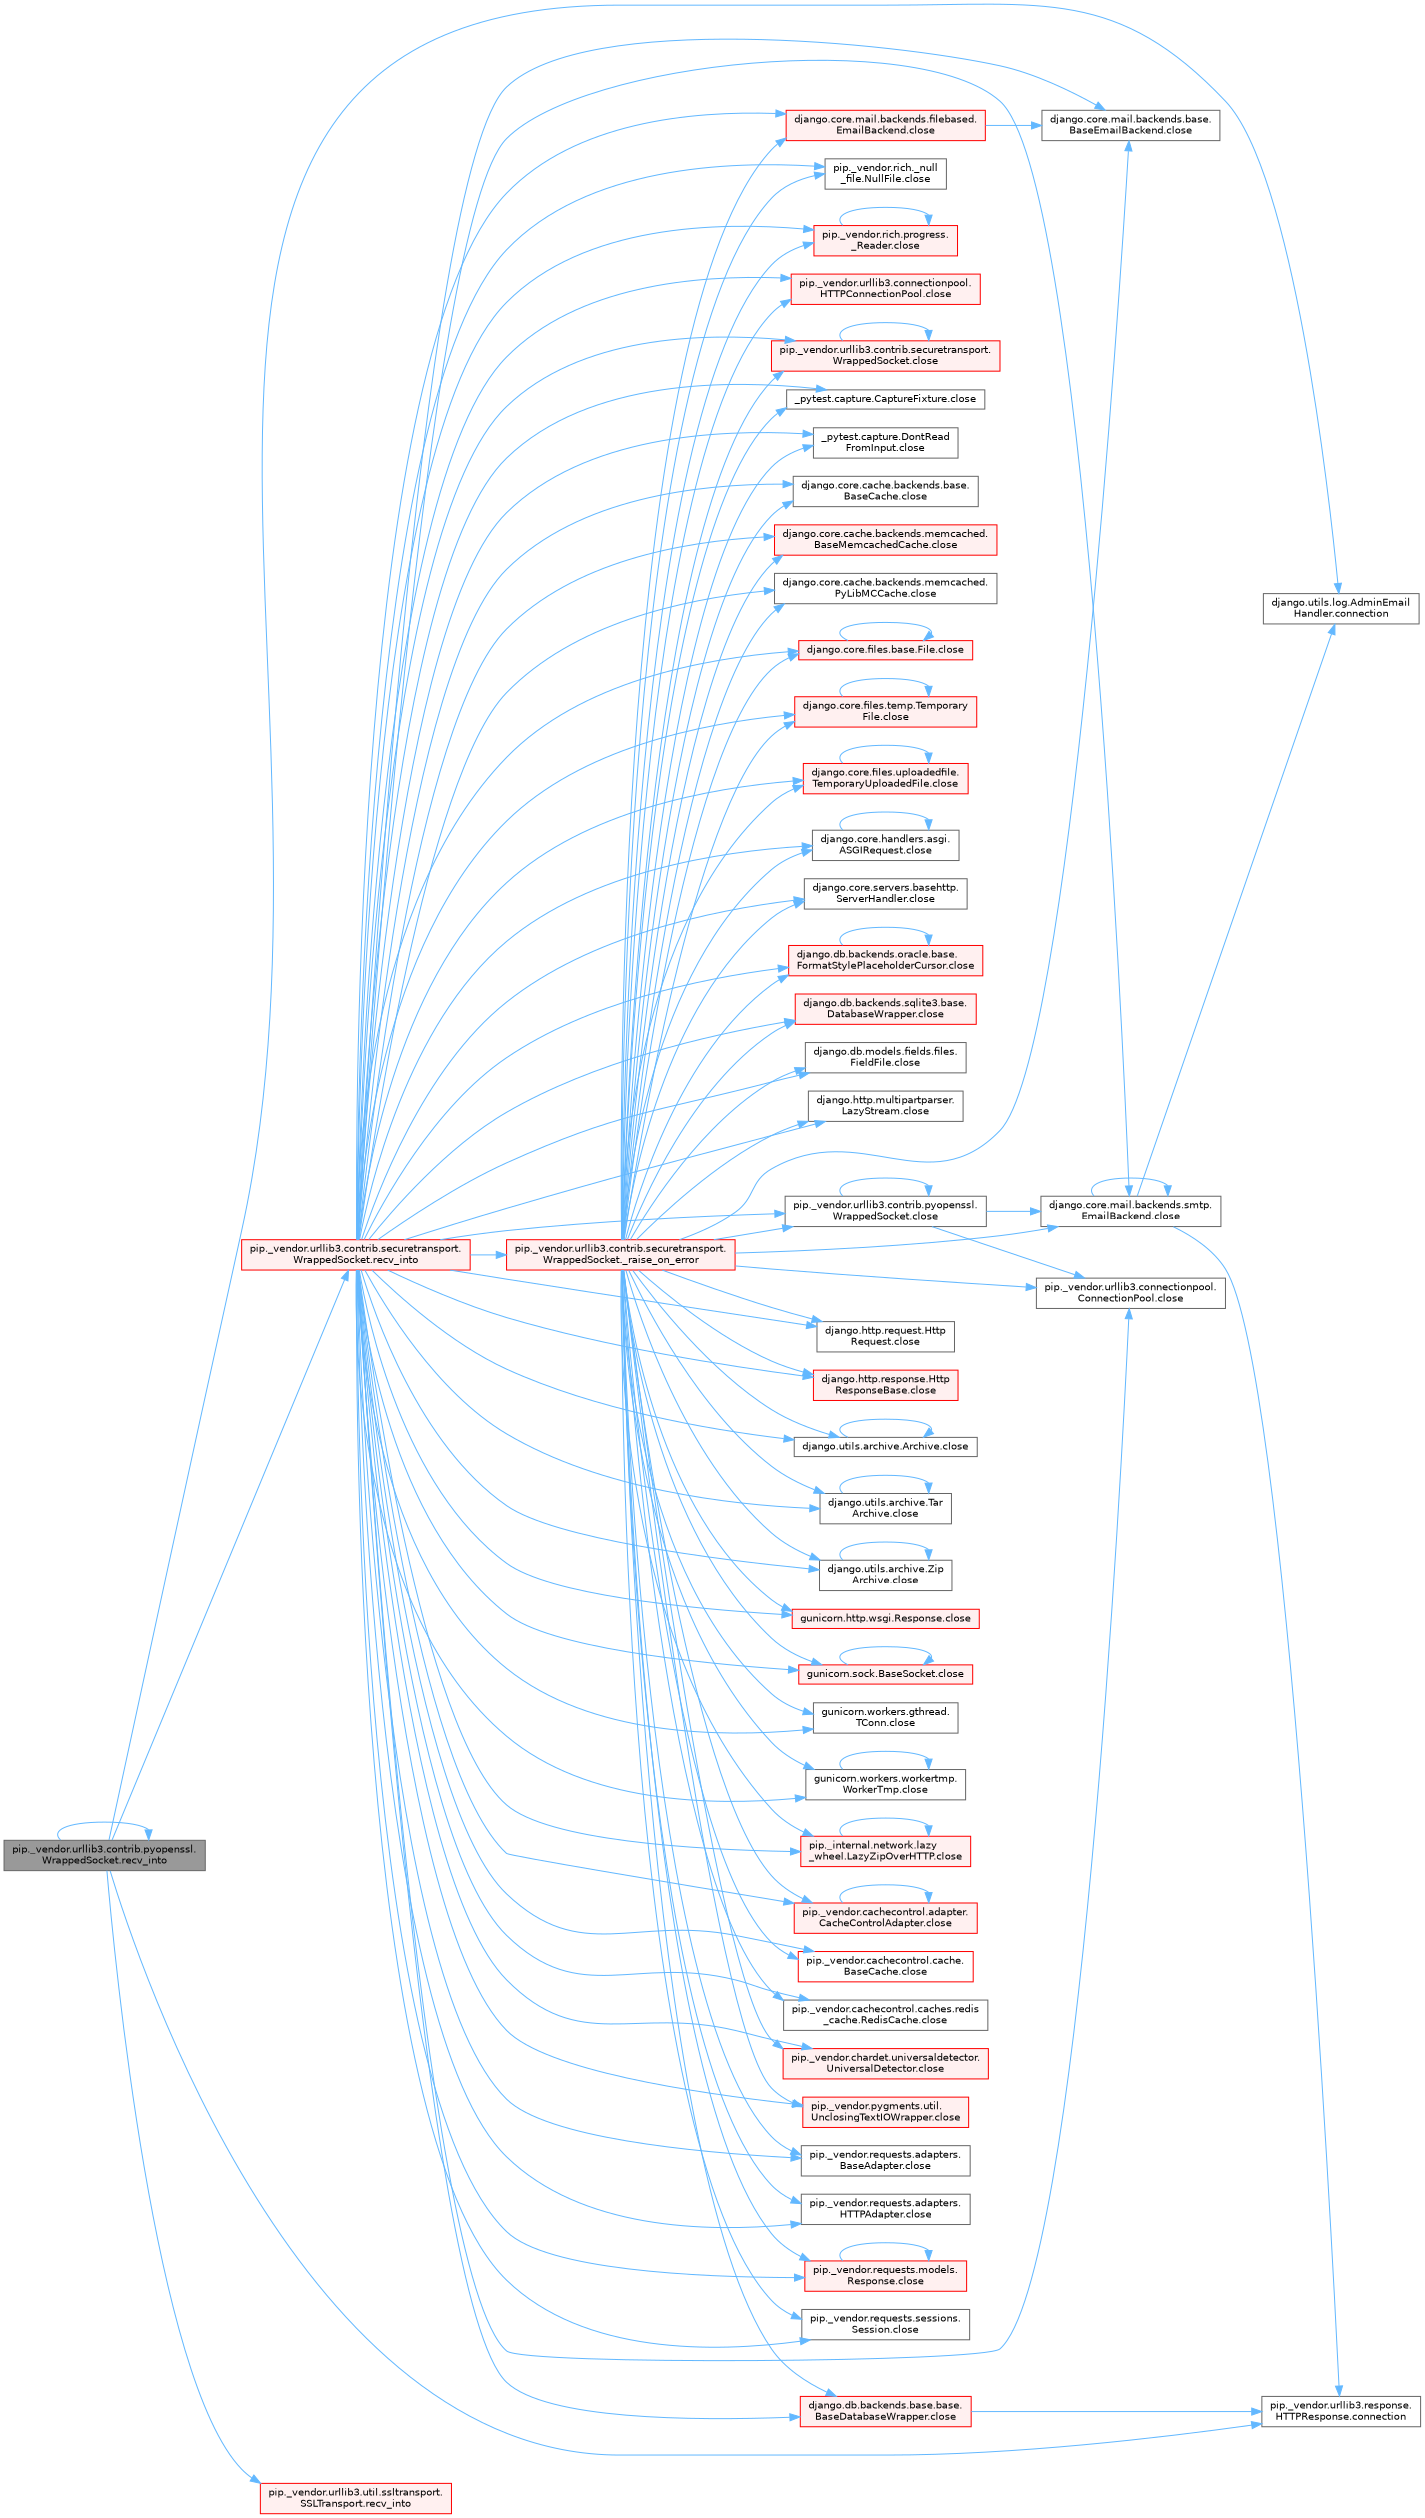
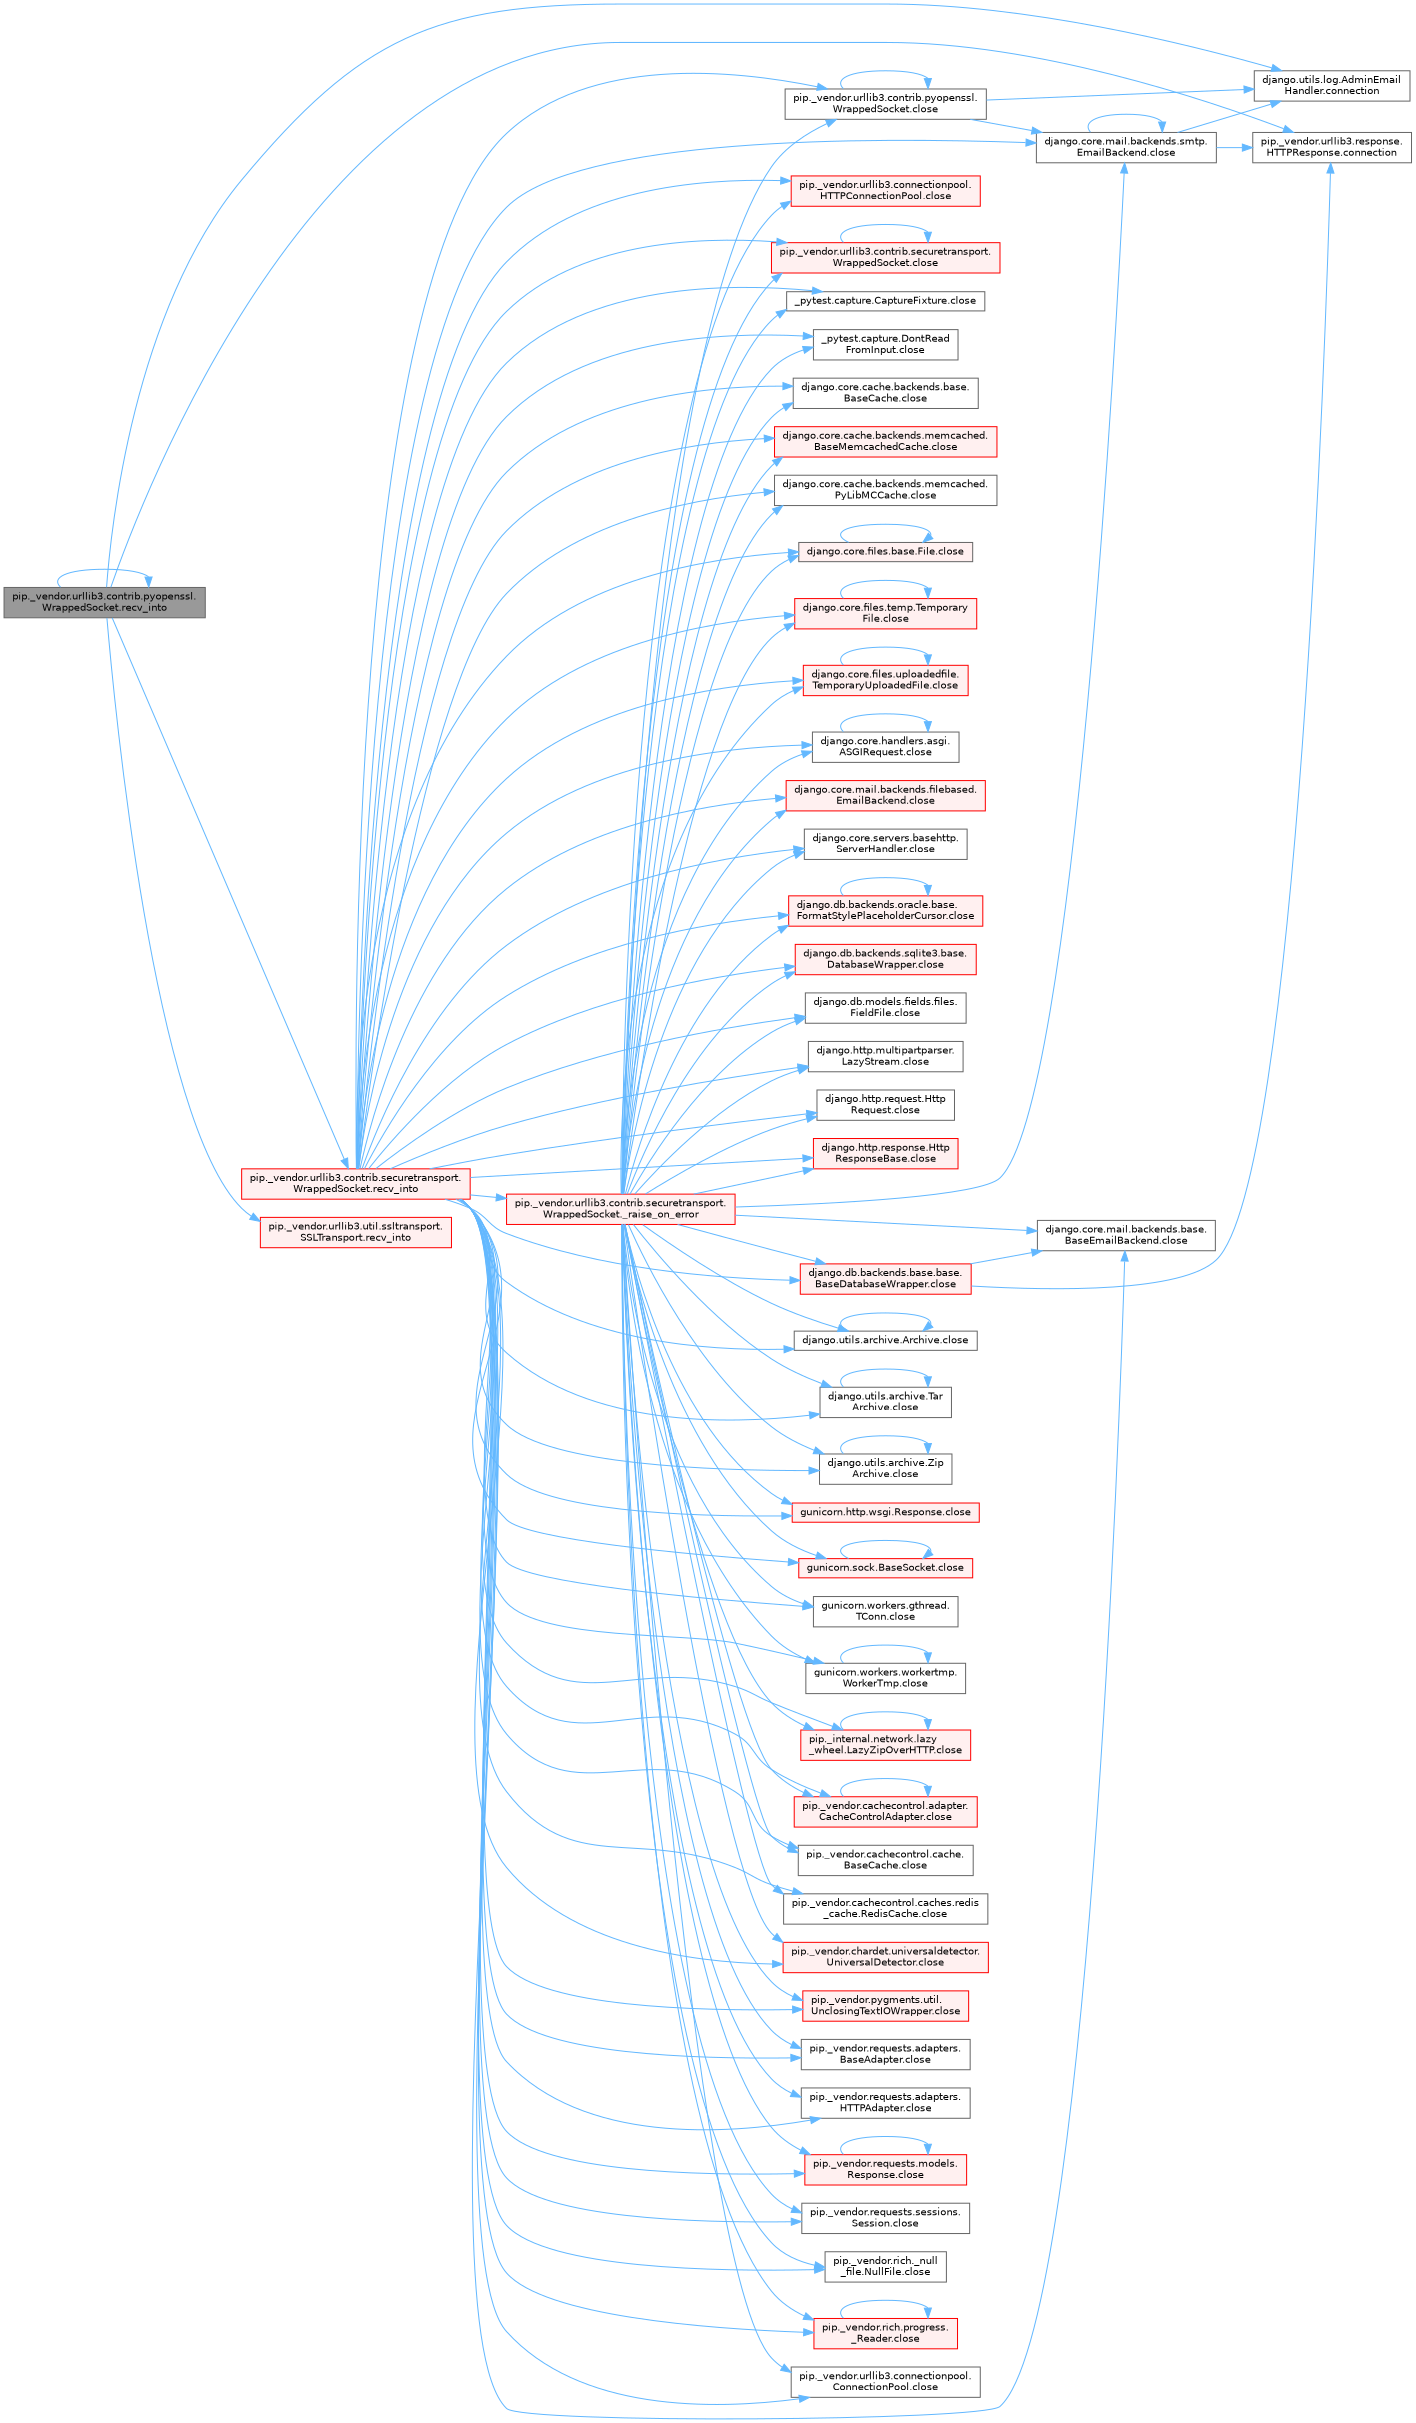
edge "django.core.mail.backends.filebased. EmailBackend.close" -> "django.core.mail.backends.base. BaseEmailBackend.close": now "django.db.backends.base.base. BaseDatabaseWrapper.close" -> "django.core.mail.backends.base. BaseEmailBackend.close"
node "django.core.files.base.File.close": color red -> grey40
edge "pip._vendor.urllib3.contrib.pyopenssl. WrappedSocket.close" -> "pip._vendor.urllib3.connectionpool. ConnectionPool.close": now "pip._vendor.urllib3.contrib.pyopenssl. WrappedSocket.close" -> "django.utils.log.AdminEmail Handler.connection"
node "pip._vendor.cachecontrol.cache. BaseCache.close": color red -> grey40
